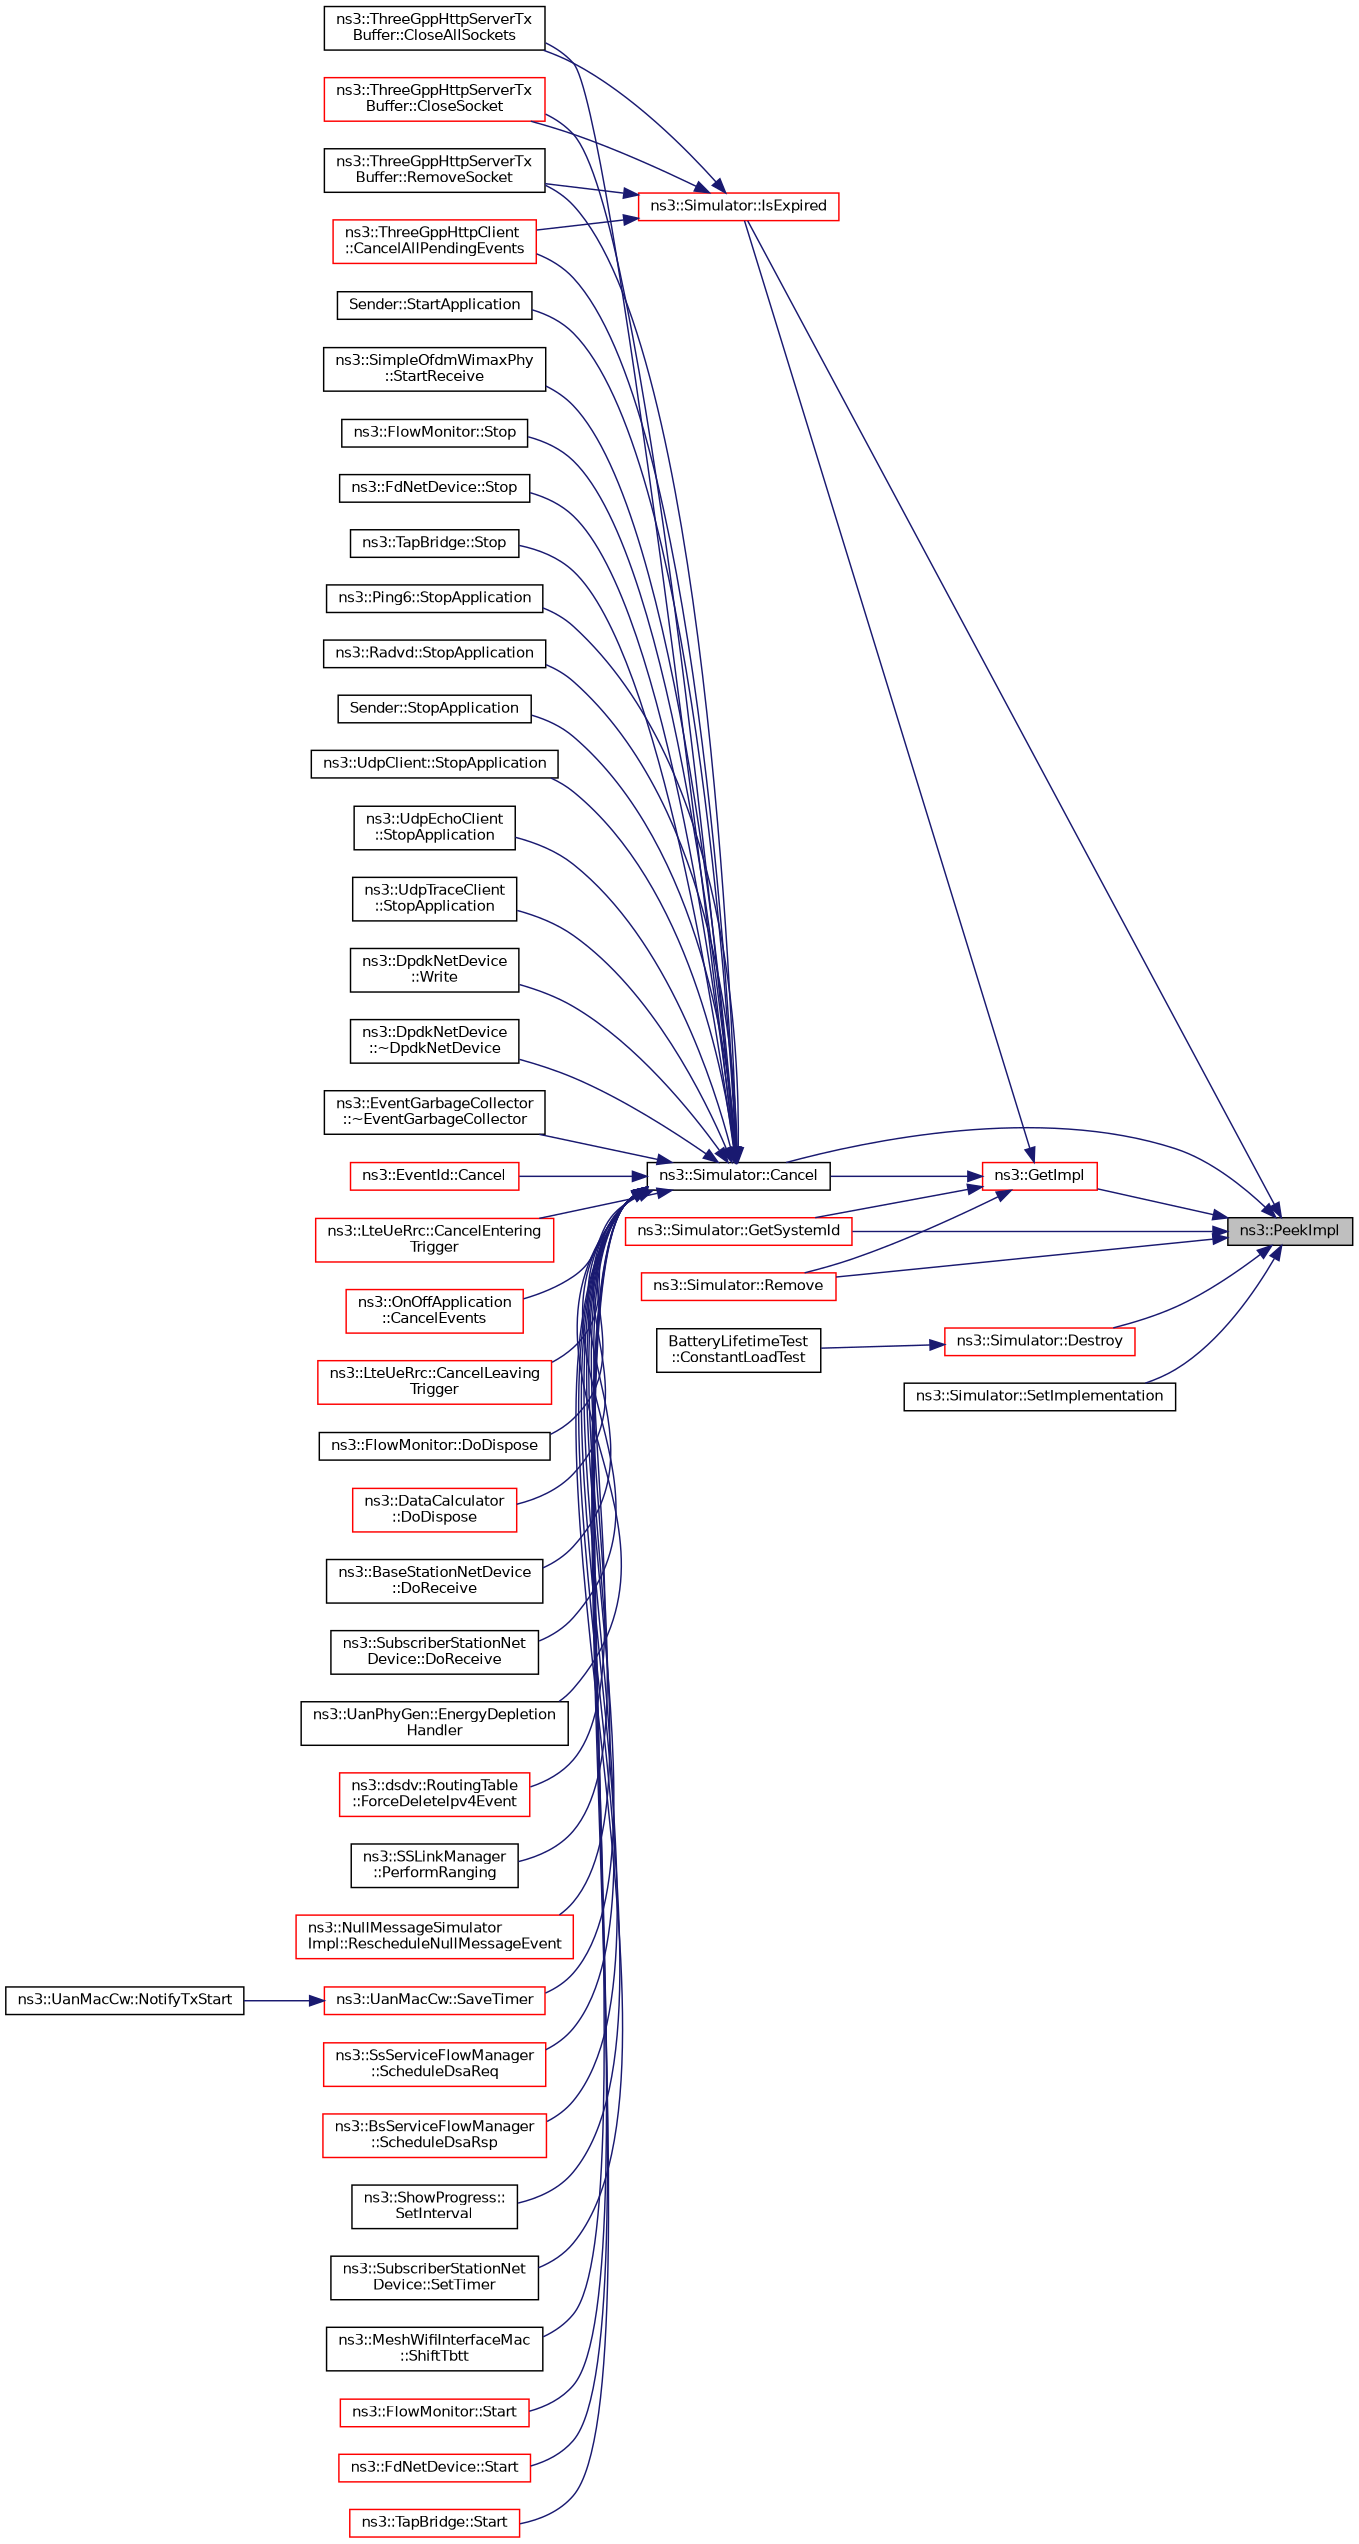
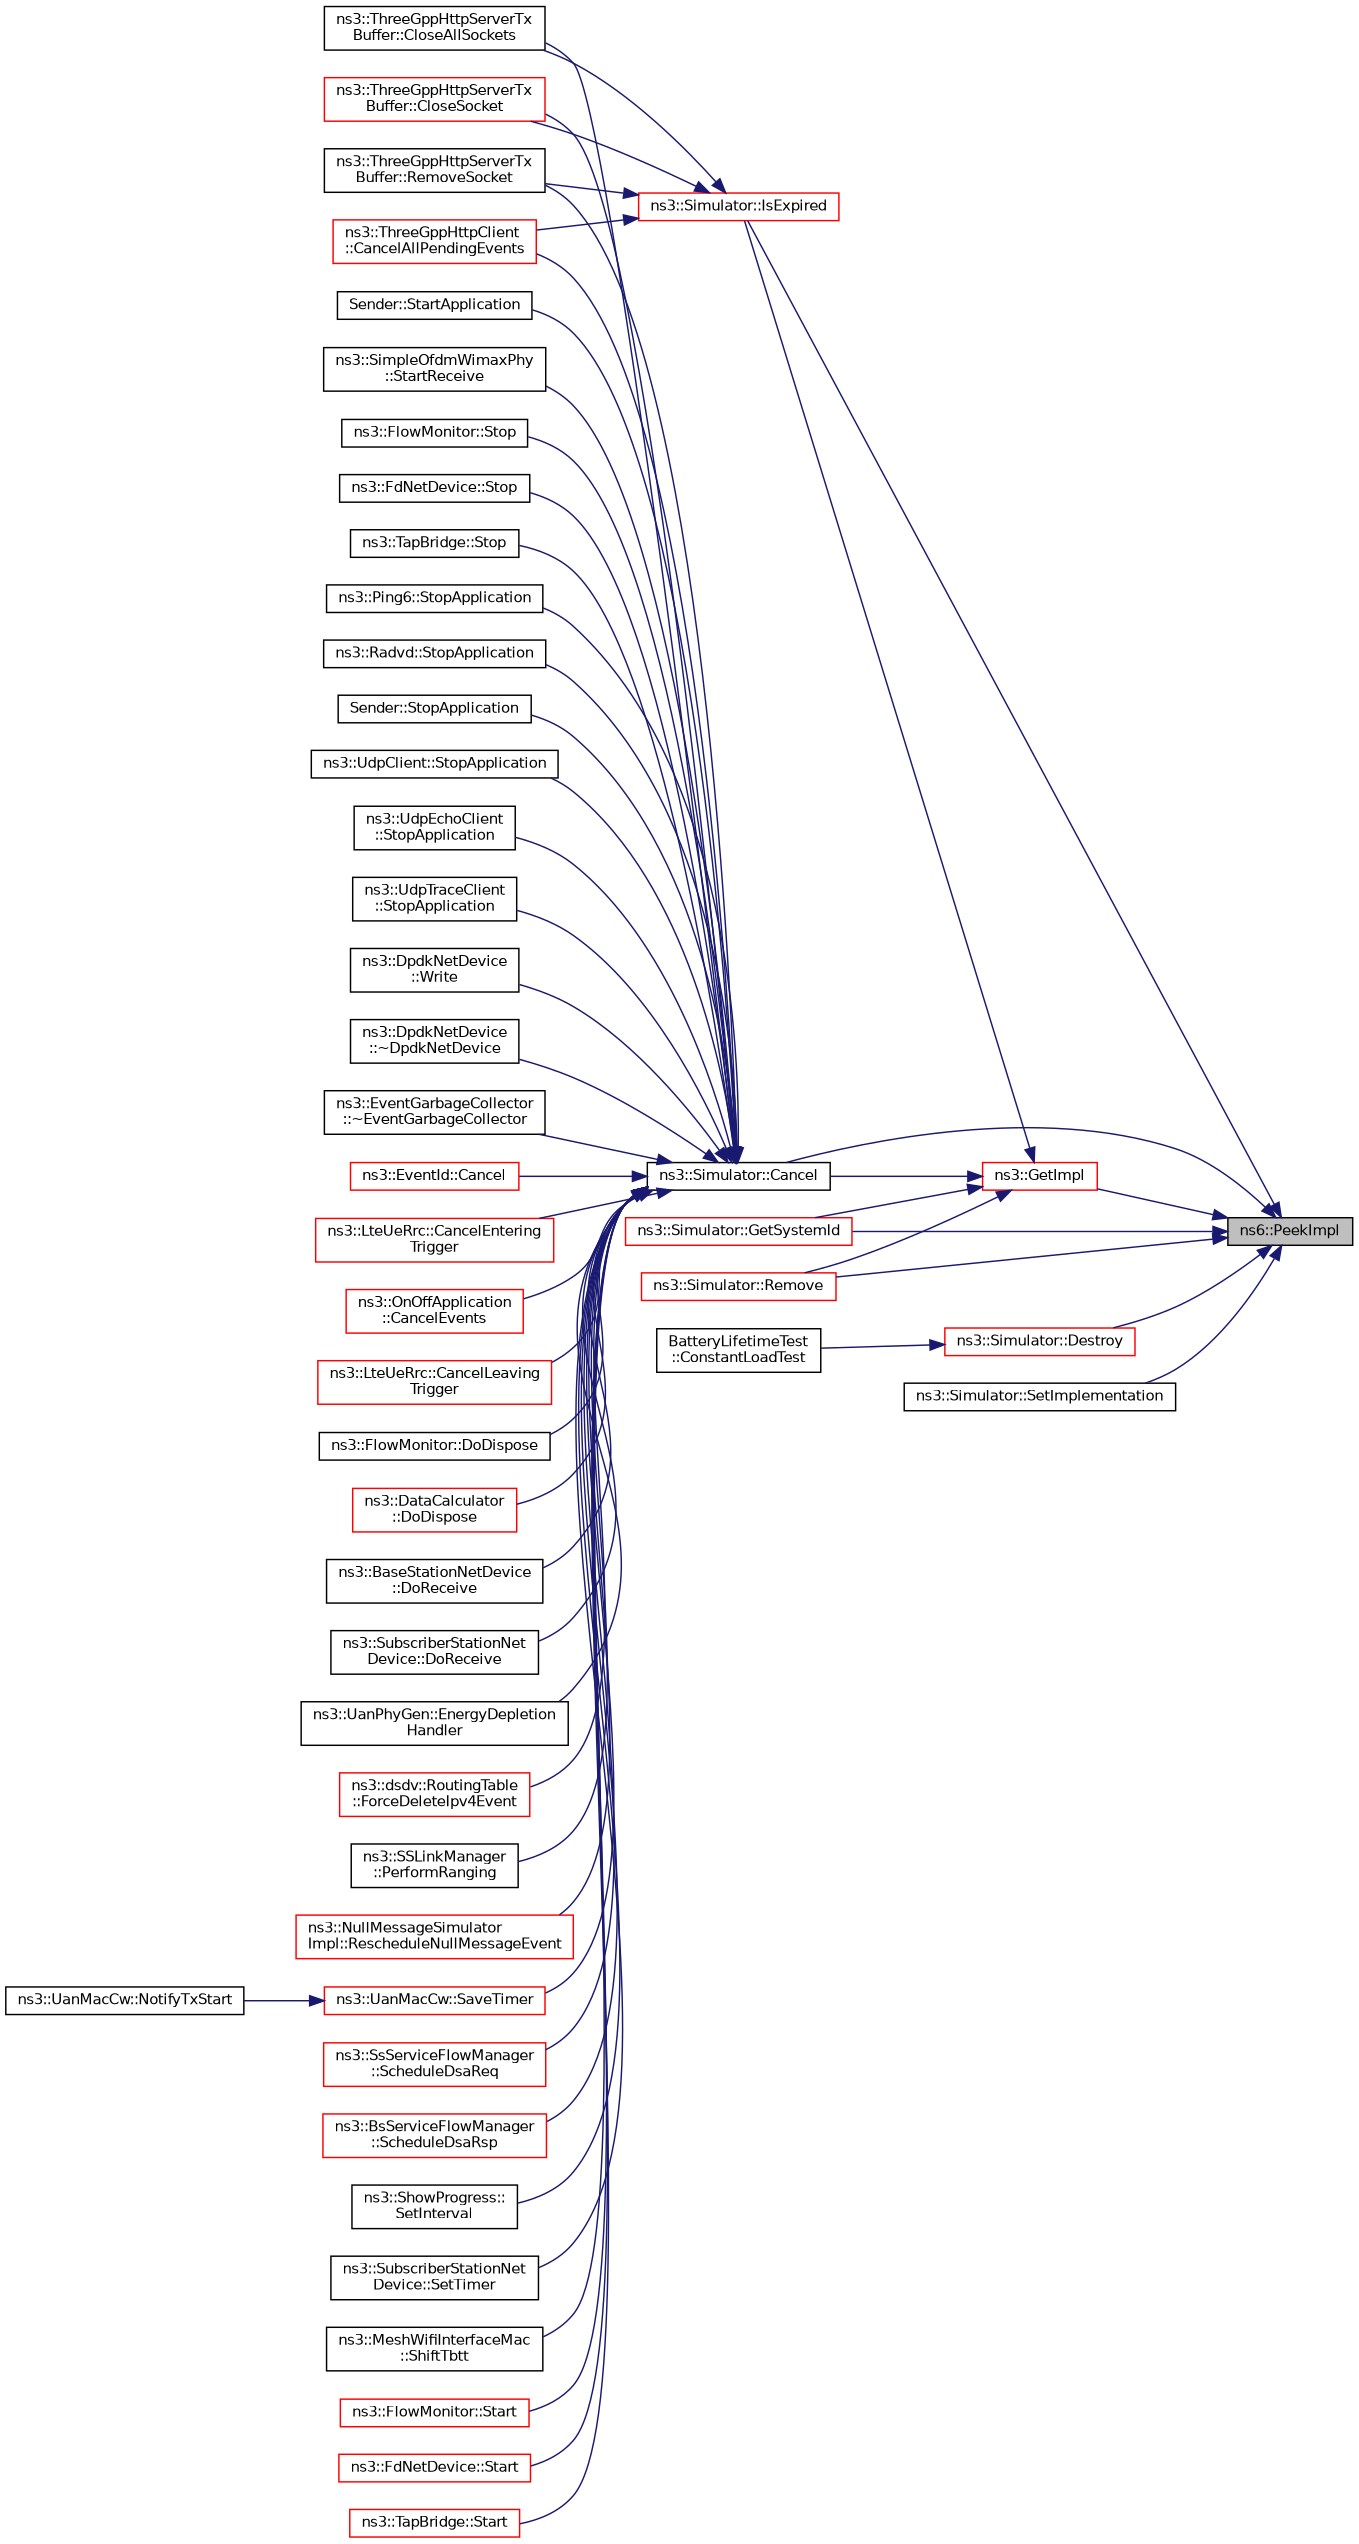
node "ns3::PeekImpl": label "ns3::PeekImpl" -> "ns6::PeekImpl"
